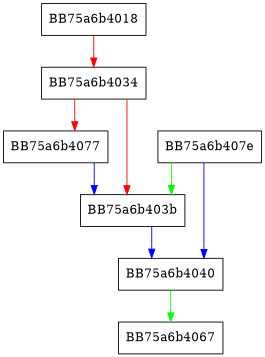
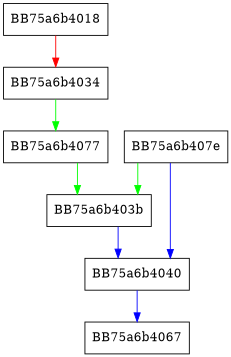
edge "BB75a6b4034" -> "BB75a6b4077": color red -> green
edge "BB75a6b4034" -> "BB75a6b403b": removed
edge "BB75a6b4077" -> "BB75a6b403b": color blue -> green
edge "BB75a6b4040" -> "BB75a6b4067": color green -> blue
